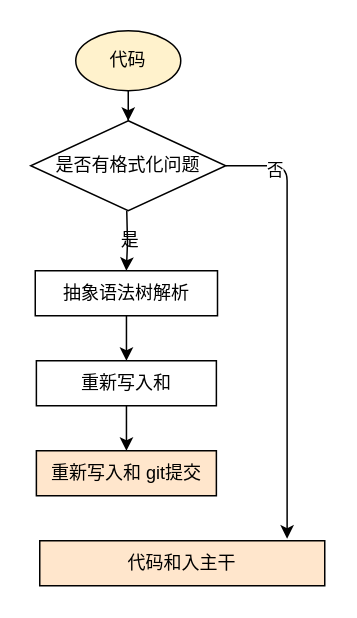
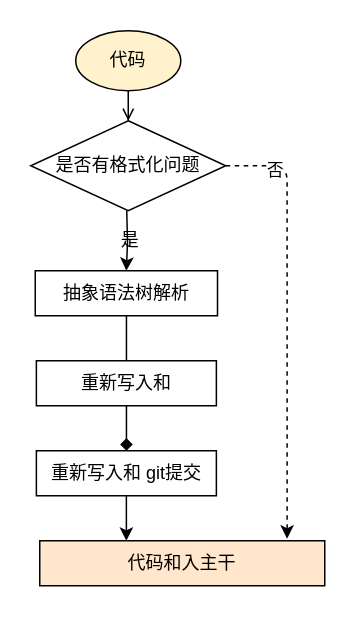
edge "代码" -> "是否有格式化问题": arrowhead classic -> open
edge "是否有格式化问题" -> "代码和入主干": style solid -> dashed
edge "抽象语法树解析" -> "重新写入和": arrowhead classic -> none
edge "重新写入和" -> "重新写入和 git提交": arrowhead classic -> diamond
node "重新写入和 git提交": fillcolor #ffe6cc -> #ffffff
edge "重新写入和 git提交" -> "代码和入主干": added
